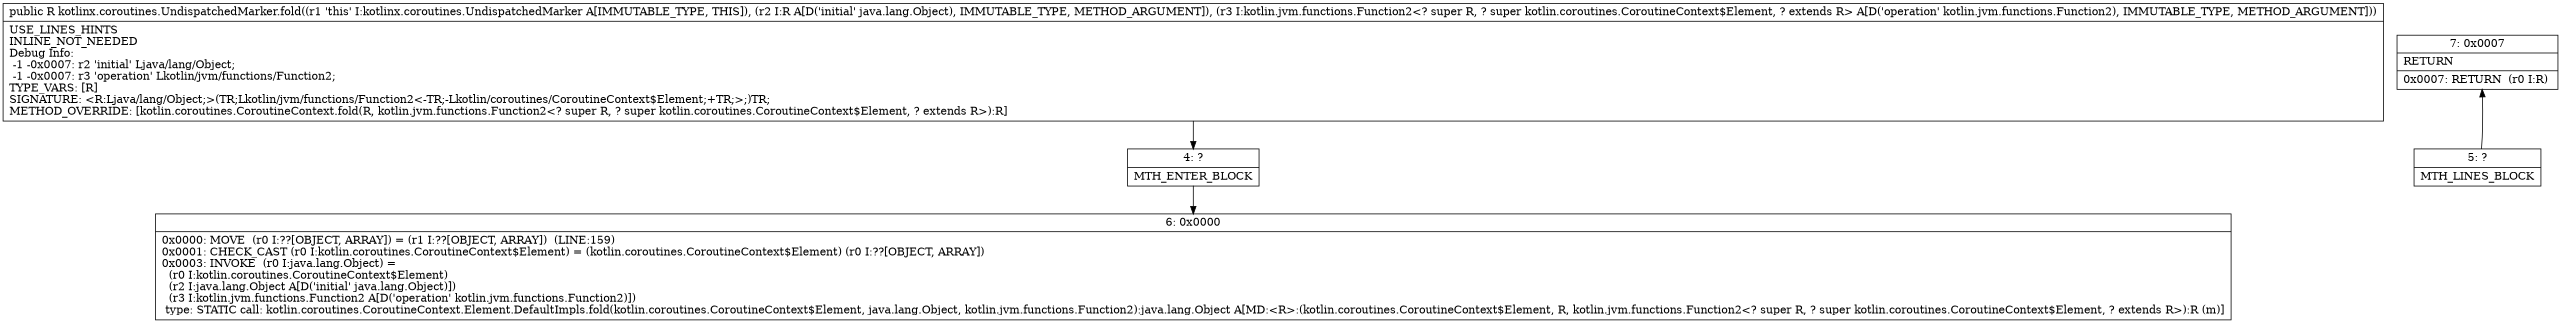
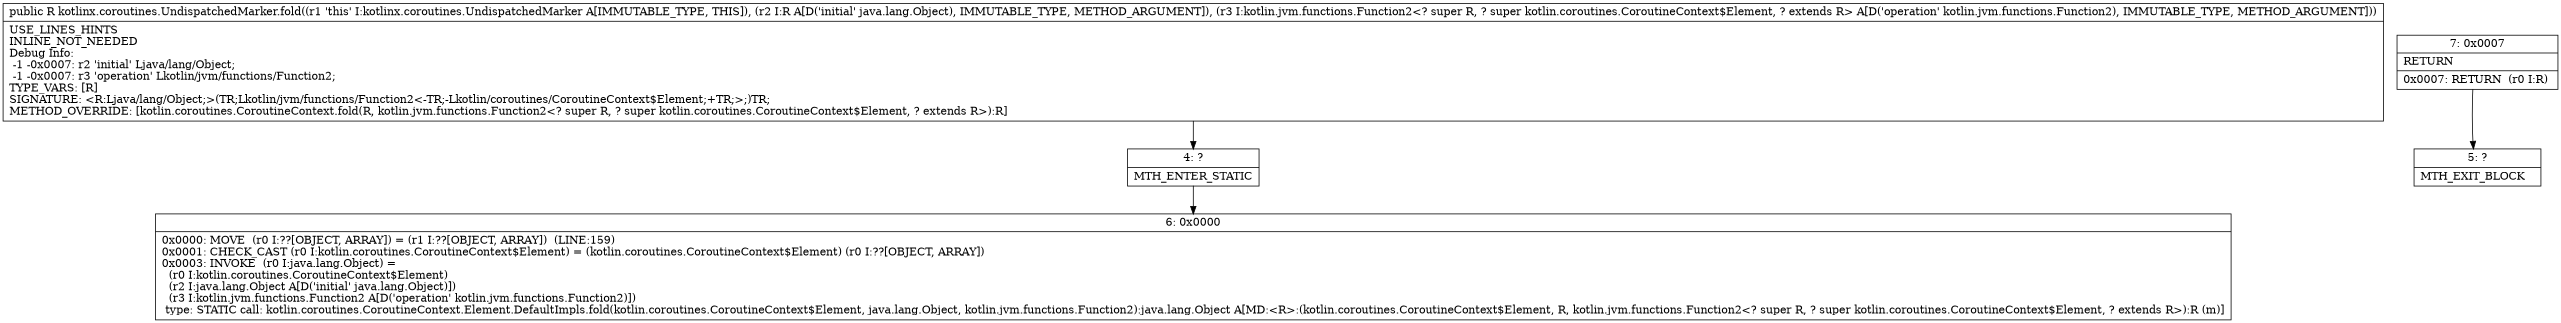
edge "5: ?" -> "7: 0x0007": reversed
node "4: ?": text "MTH_ENTER_BLOCK" -> "MTH_ENTER_STATIC"
node "5: ?": text "MTH_LINES_BLOCK" -> "MTH_EXIT_BLOCK"
